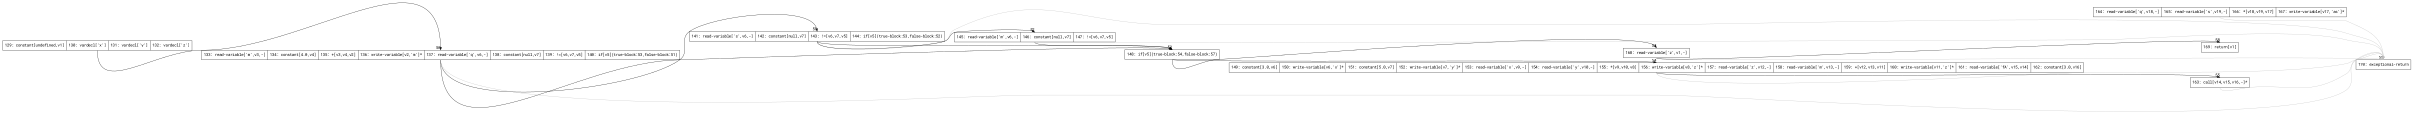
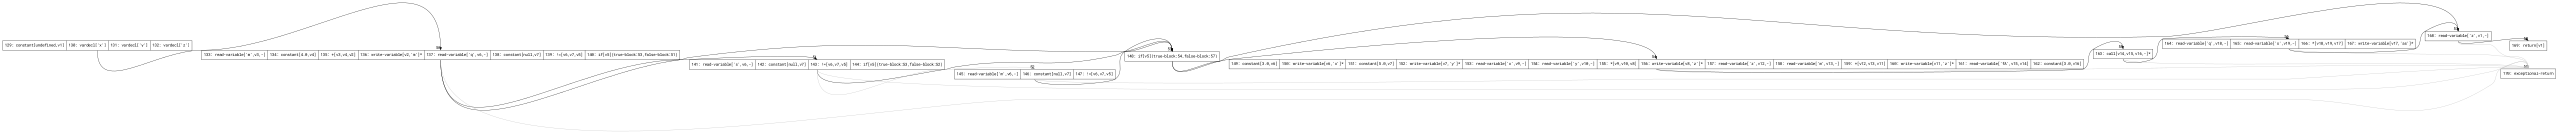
edge "141: read-variable['s',v6,-]" -> "145: read-variable['m',v6,-]": color black -> gray
edge "163: call[v14,v15,v16,-]*" -> "164: read-variable['q',v18,-]": added
edge "164: read-variable['q',v18,-]" -> "168: read-variable['z',v1,-]": added
